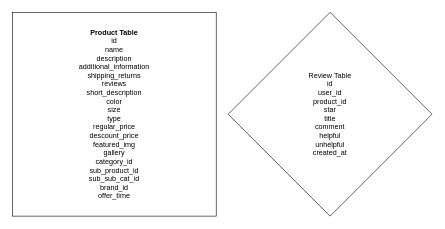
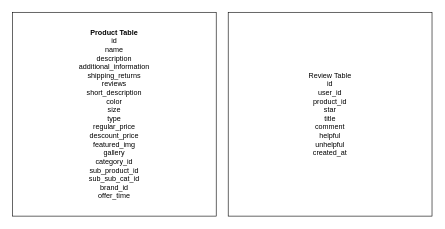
node "Review Table id user_id product_id star title comment helpful unhelpful created_at": shape diamond -> rectangle
